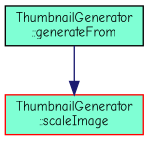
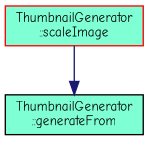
edge "ThumbnailGenerator ::generateFrom" -> "ThumbnailGenerator ::scaleImage": reversed
